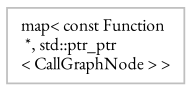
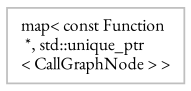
node "map< const Function *, std::ptr_ptr < CallGraphNode > >": label "map< const Function *, std::ptr_ptr < CallGraphNode > >" -> "map< const Function *, std::unique_ptr < CallGraphNode > >"
